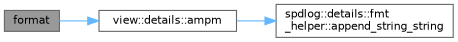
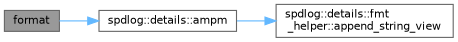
node "view::details::ampm": label "view::details::ampm" -> "spdlog::details::ampm"
node "spdlog::details::fmt _helper::append_string_string": label "spdlog::details::fmt _helper::append_string_string" -> "spdlog::details::fmt _helper::append_string_view"
